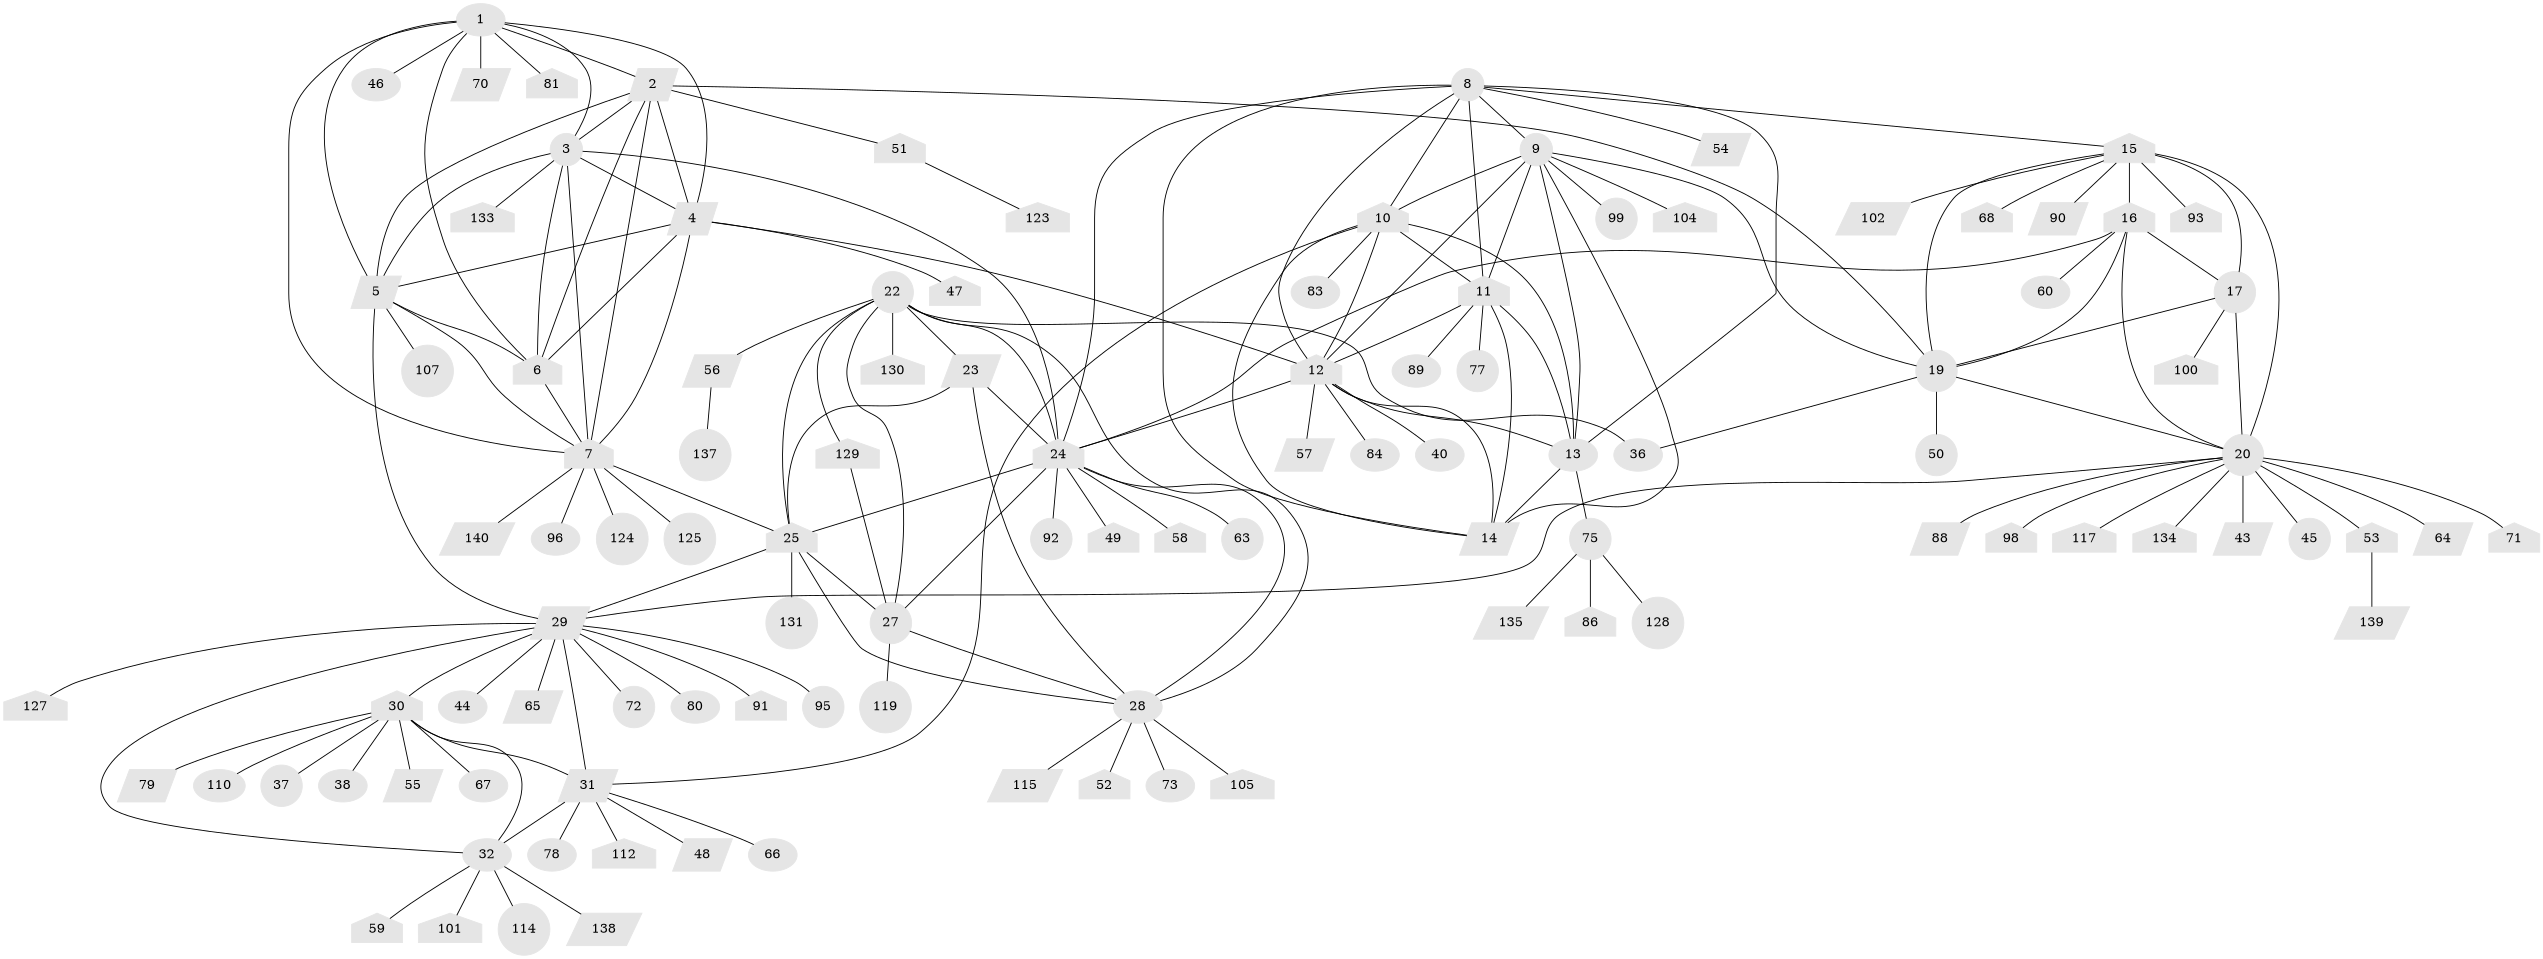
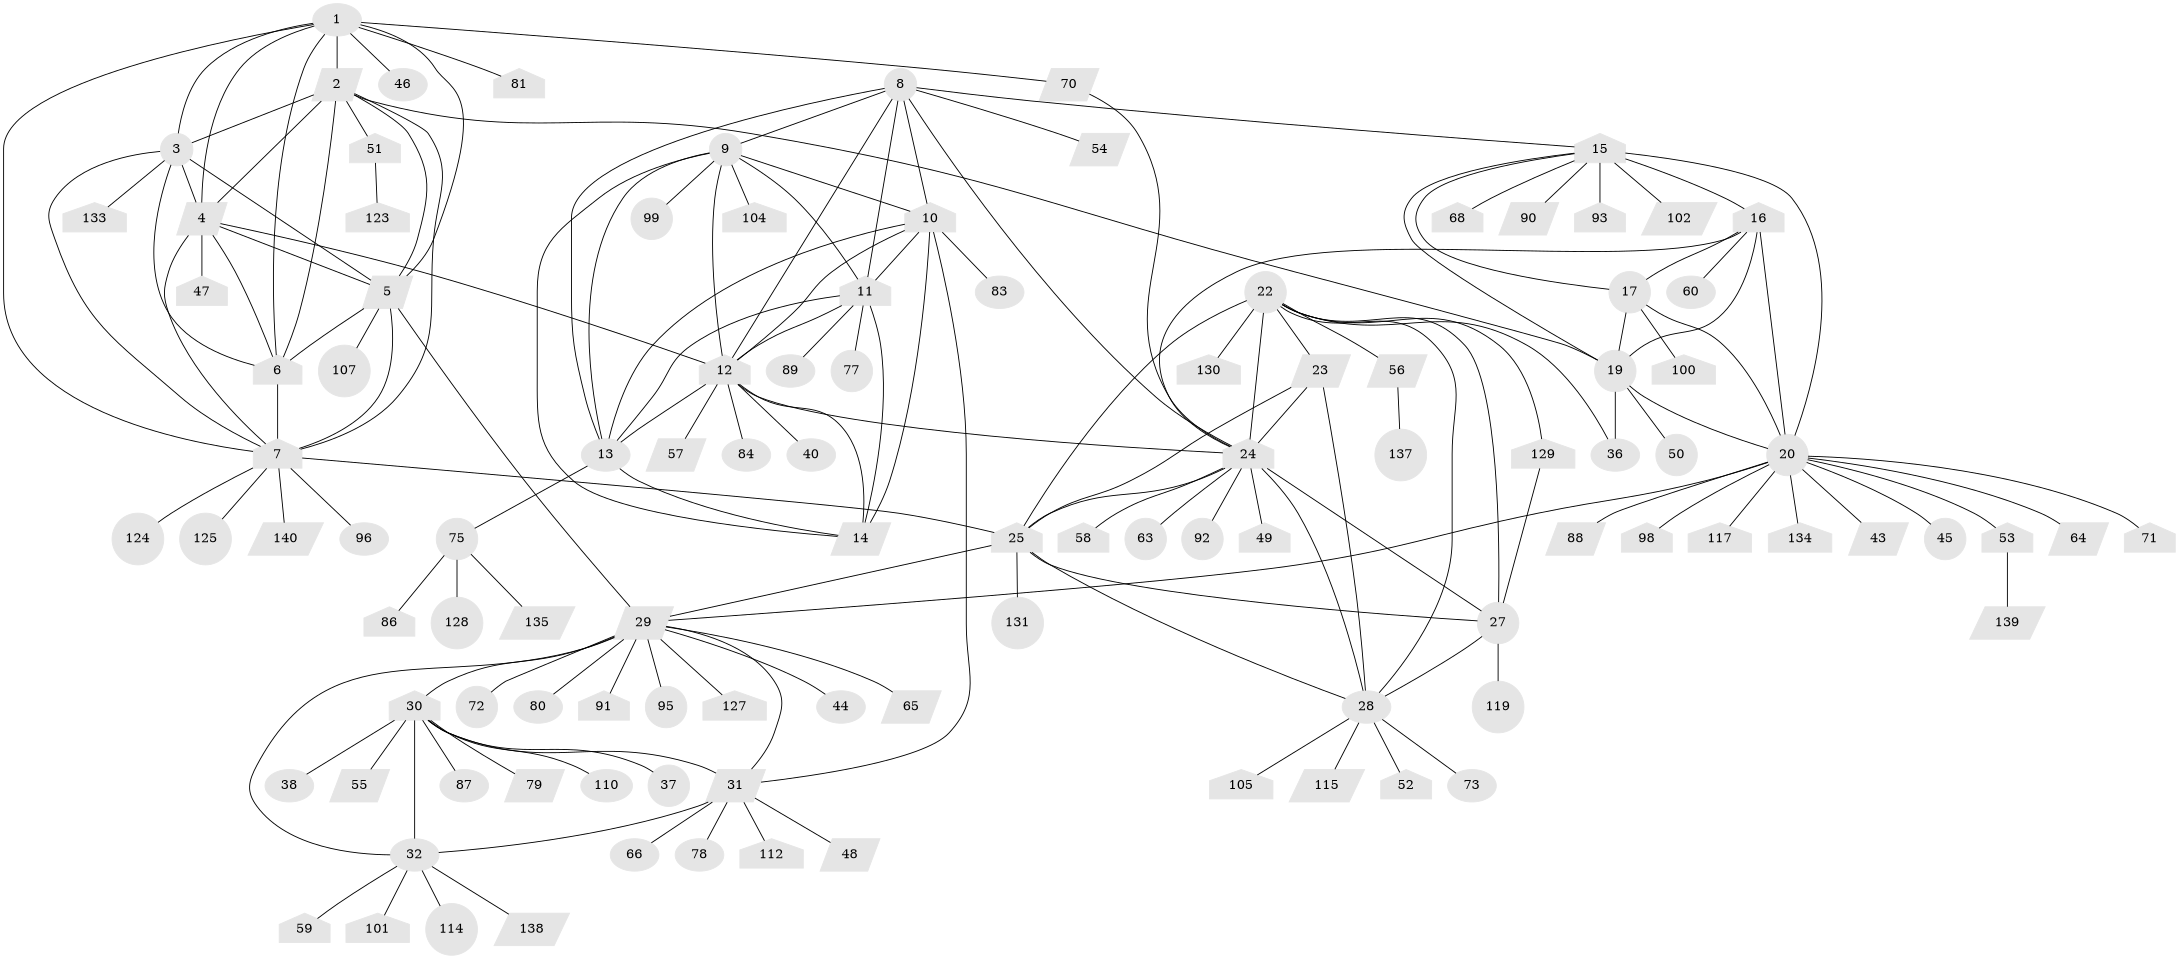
edge "3" -- "24": now "70" -- "24"
edge "9" -- "19": removed
edge "8" -- "14": removed
node "67": label "67" -> "87"
